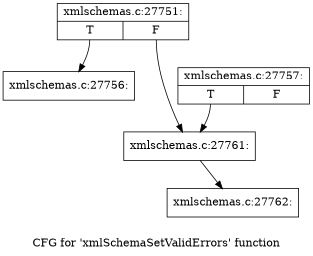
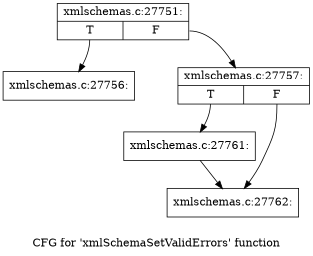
edge "xmlschemas.c:27751:" -> "xmlschemas.c:27761:": now "xmlschemas.c:27751:" -> "xmlschemas.c:27757:"
edge "xmlschemas.c:27757:" -> "xmlschemas.c:27762:": added
